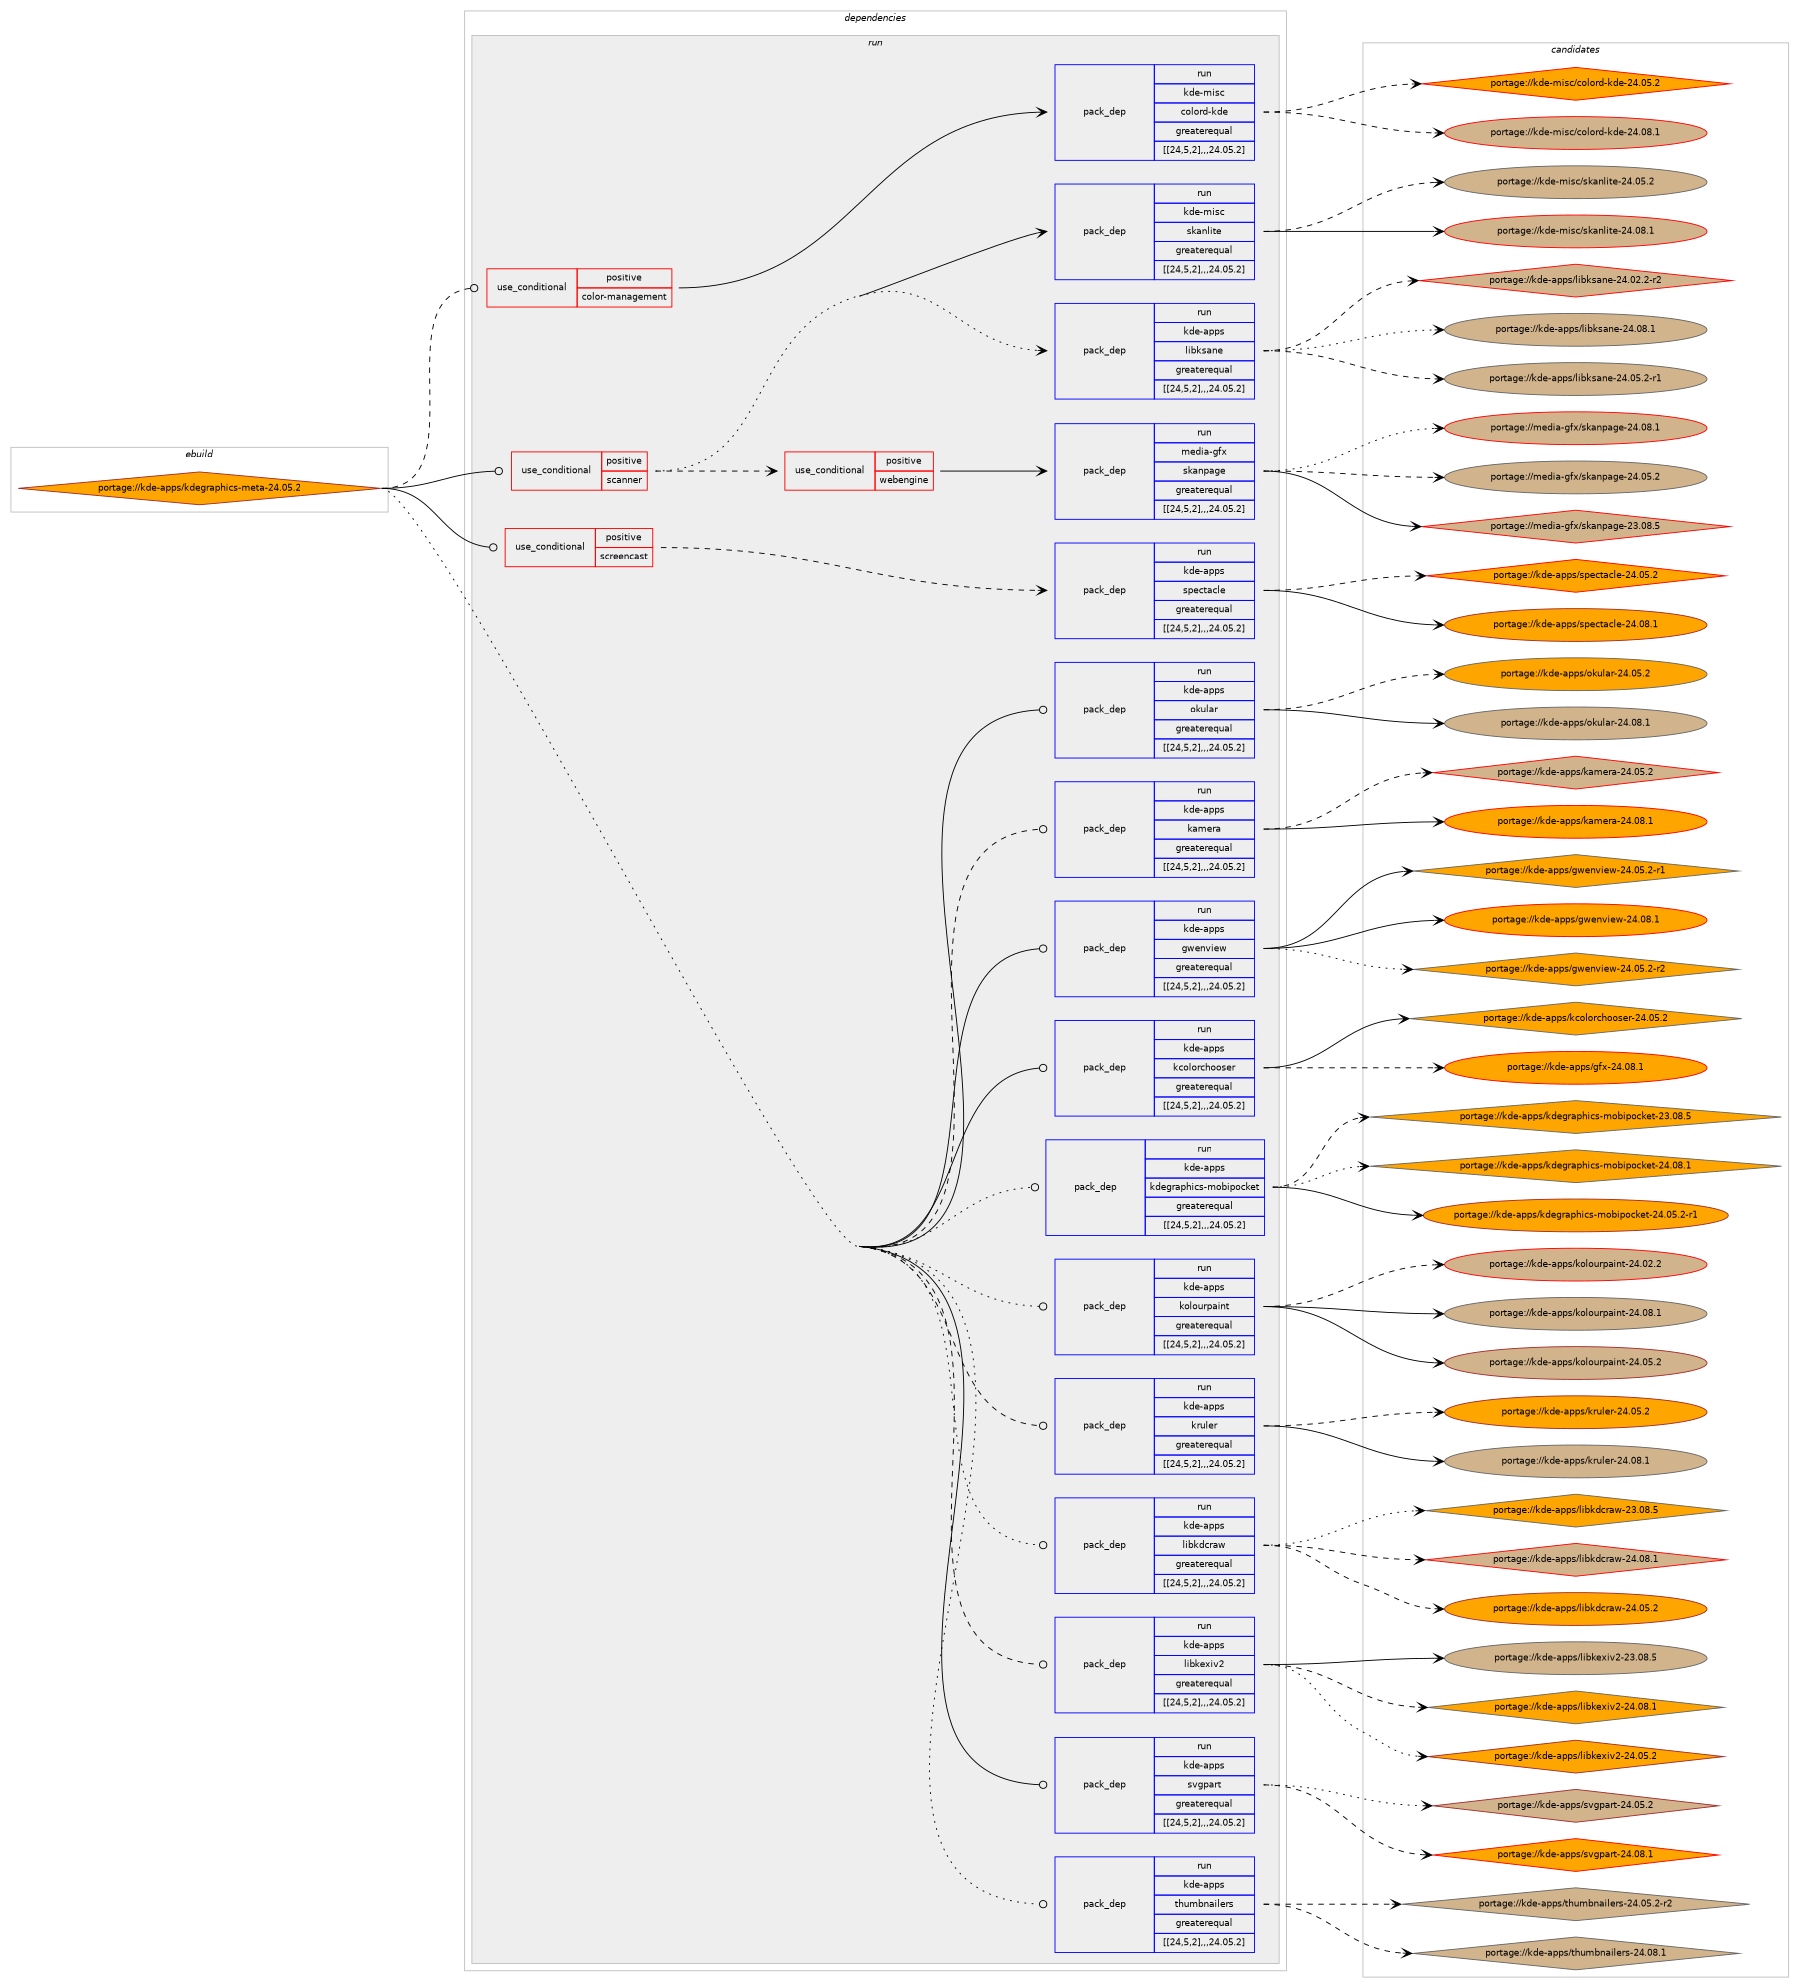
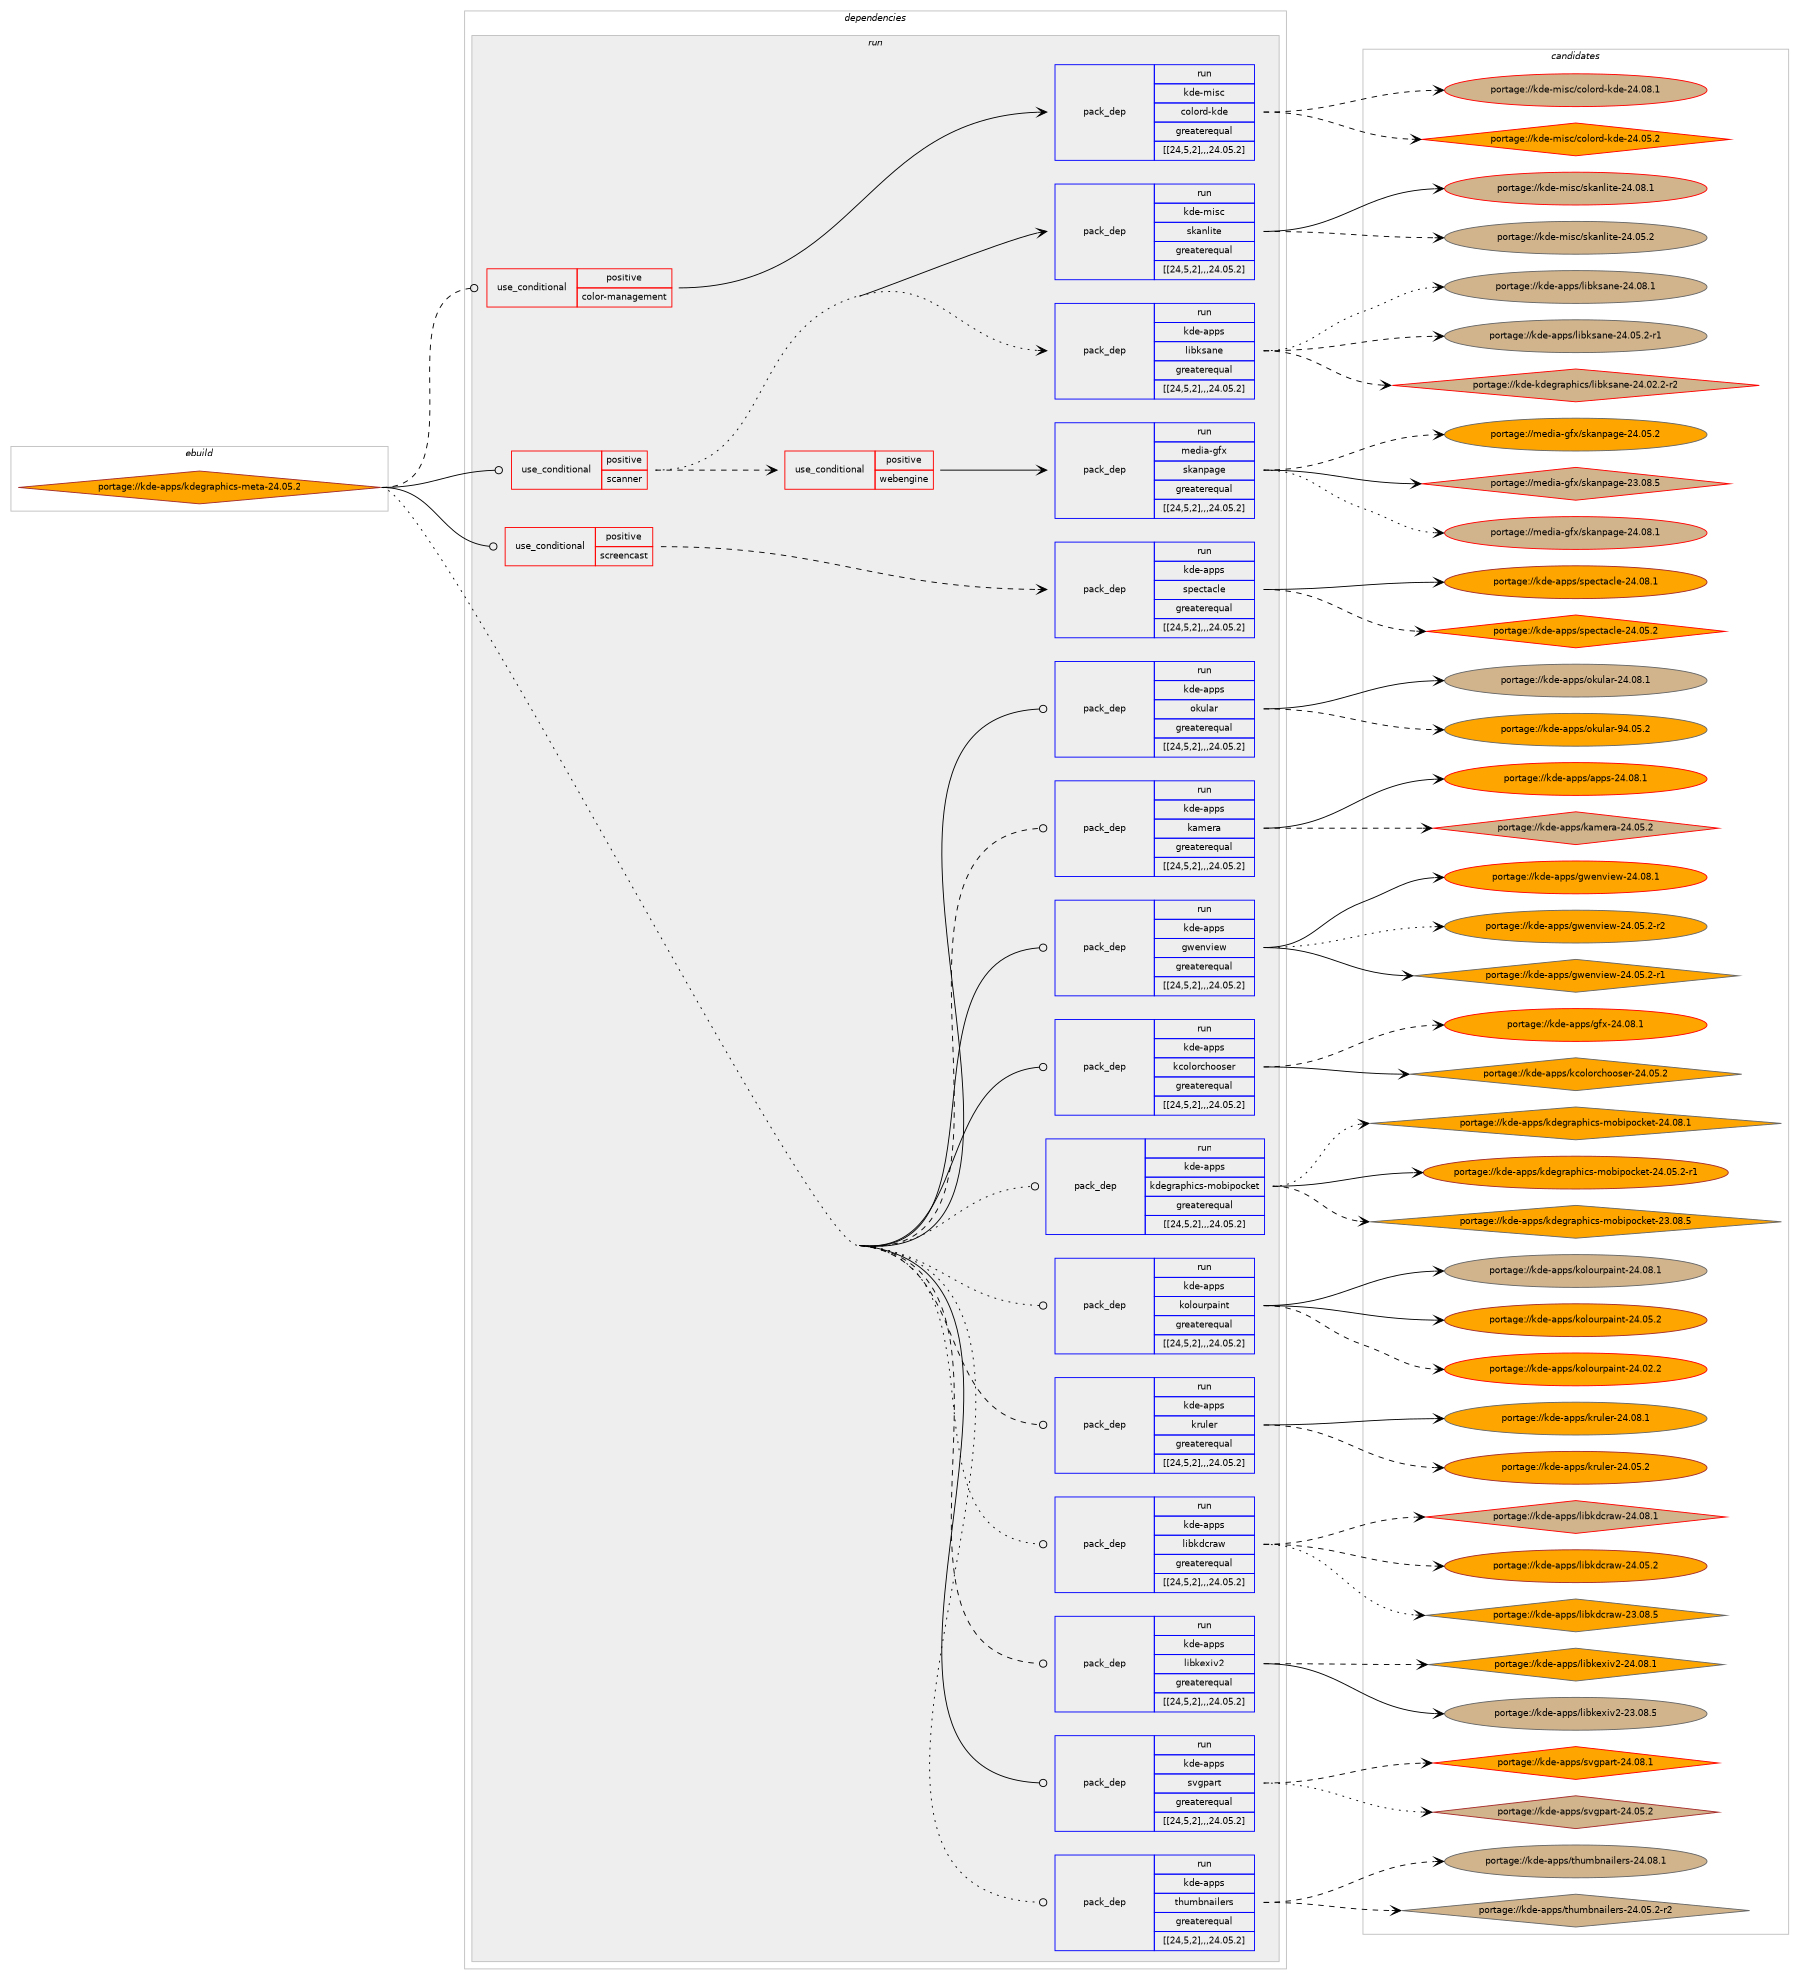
node "portage://kde-apps/libksane-24.02.2-r2": label "portage://kde-apps/libksane-24.02.2-r2" -> "portage://kde-kdegraphics/libksane-24.02.2-r2"
node "portage://media-gfx/skanpage-24.05.2": fillcolor tan -> orange
node "portage://kde-apps/okular-24.05.2": label "portage://kde-apps/okular-24.05.2" -> "portage://kde-apps/okular-94.05.2"
node "portage://kde-apps/kamera-24.08.1": label "portage://kde-apps/kamera-24.08.1" -> "portage://kde-apps/apps-24.08.1"
node "portage://kde-apps/gwenview-24.05.2-r2": shape diamond -> ellipse
node "portage://kde-apps/kolourpaint-24.02.2": fillcolor tan -> orange
node "portage://kde-apps/kolourpaint-24.05.2": fillcolor tan -> orange
node "portage://kde-apps/kruler-24.08.1": fillcolor tan -> orange
node "portage://kde-apps/libkexiv2-24.05.2": removed
node "portage://kde-apps/thumbnailers-24.08.1": shape diamond -> ellipse
